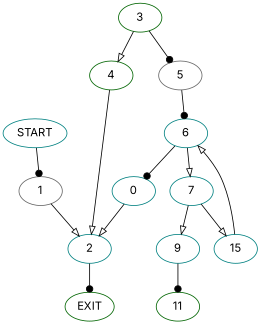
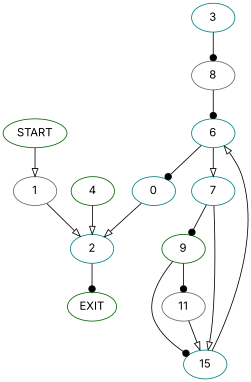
node "3": color darkgreen -> teal
edge "3" -> "4": removed
node "5": label "5" -> "8"
node "START": color teal -> darkgreen
edge "START" -> "1": arrowhead dot -> onormal
edge "7" -> "9": arrowhead onormal -> dot
node "9": color teal -> darkgreen
node "11": color darkgreen -> gray40
edge "9" -> "15": added
edge "11" -> "15": added
